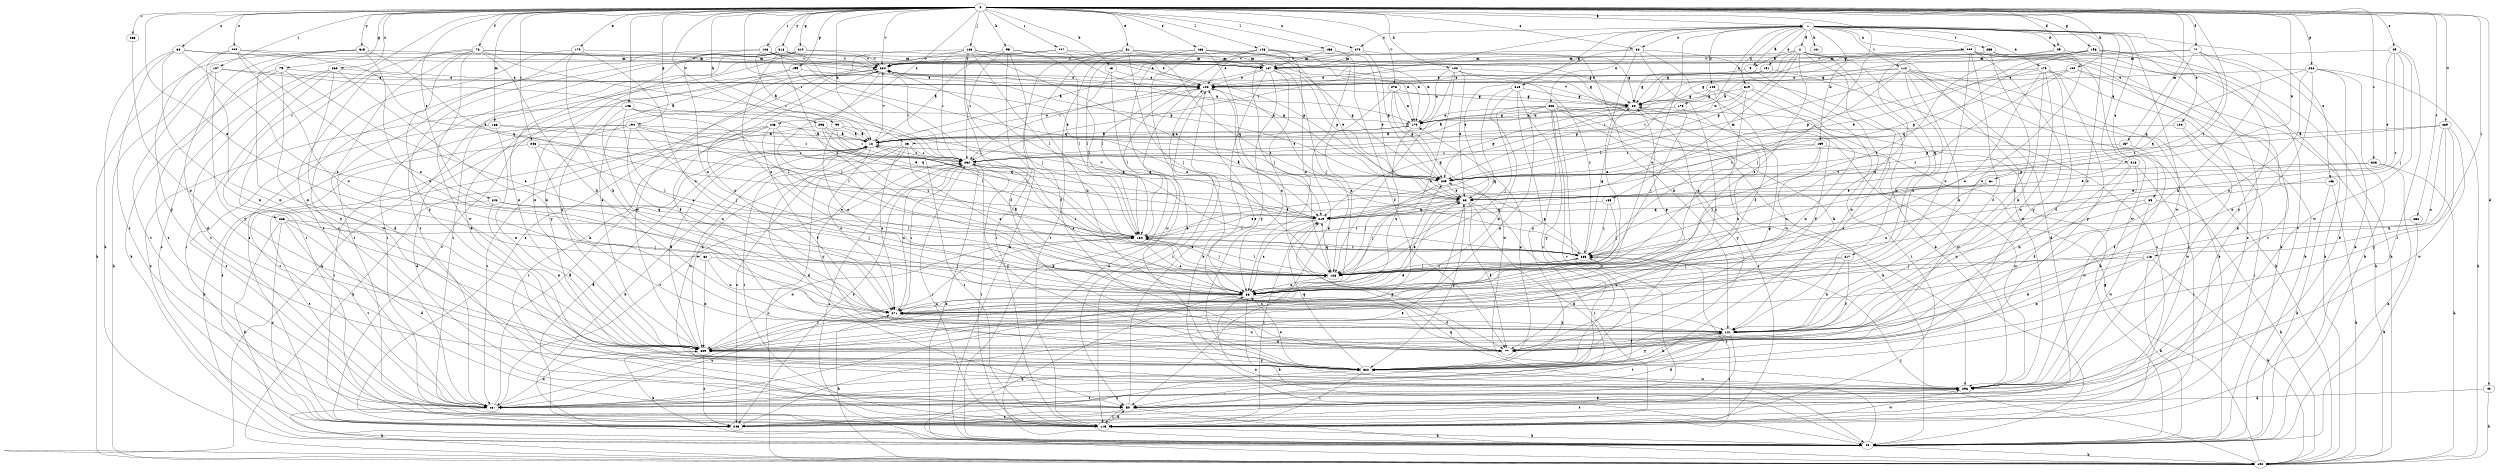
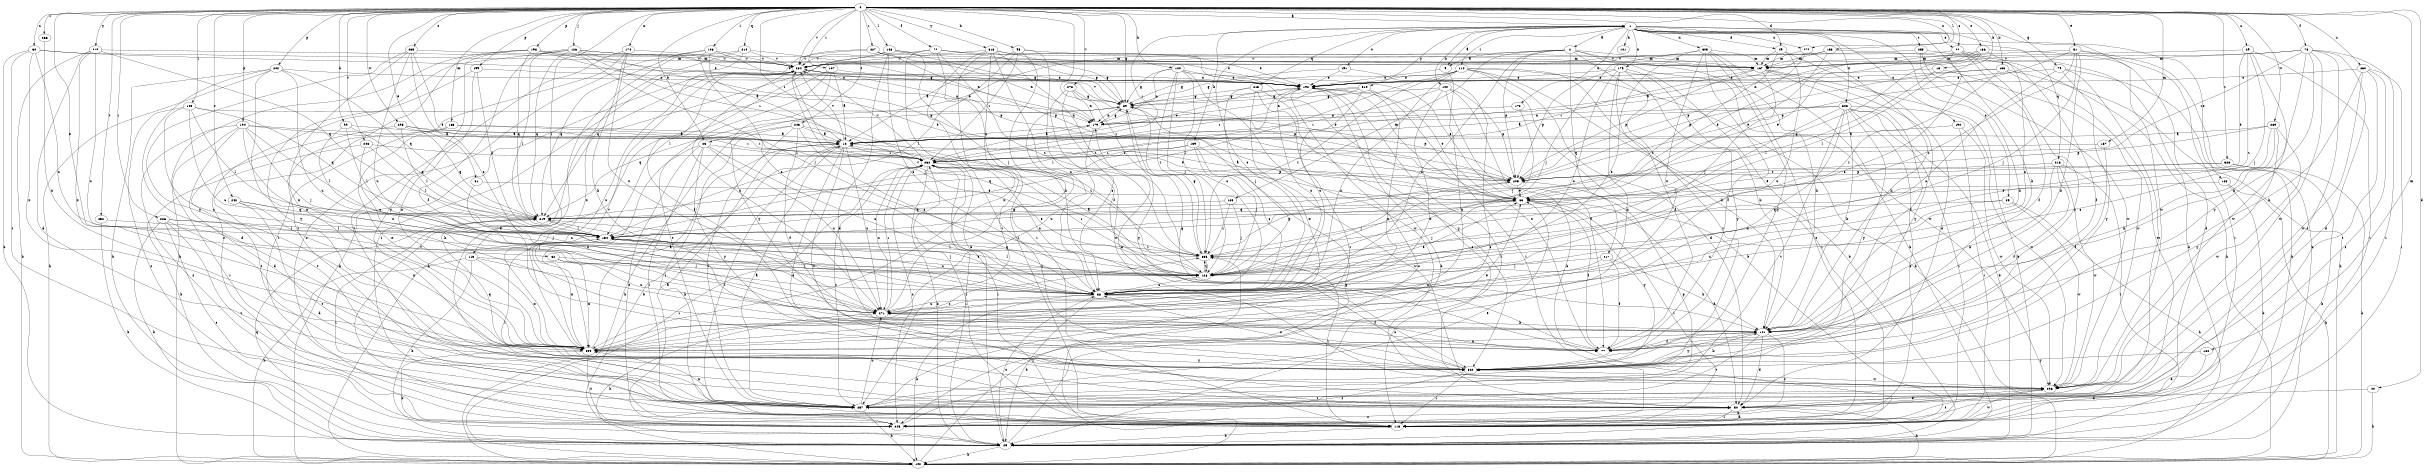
node "160": added
